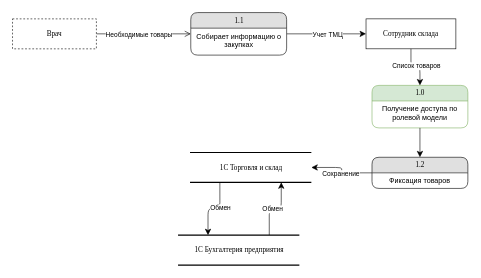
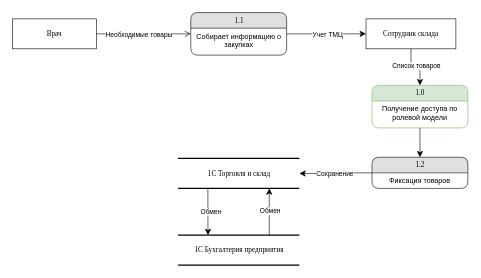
node "Врач": style dashed -> solid
node "1C Торговля и склад": moved (251, 168) -> (239, 174)
